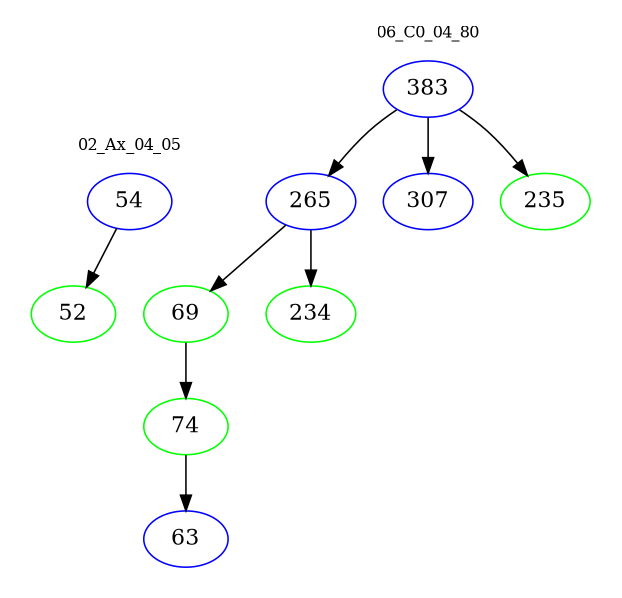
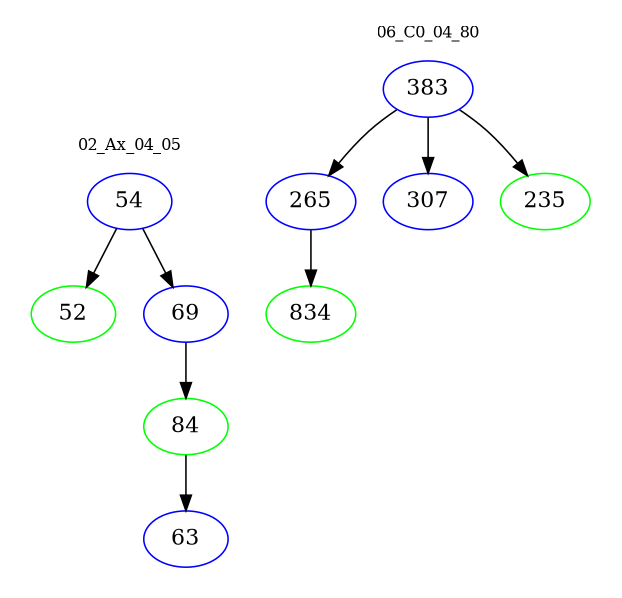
edge "265" -> "69": now "54" -> "69"
node "69": color green -> blue
node "234": label "234" -> "834"
node "74": label "74" -> "84"
